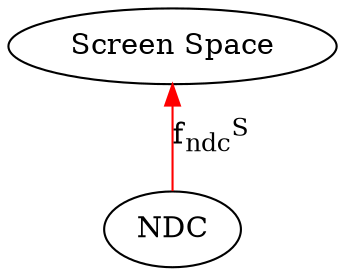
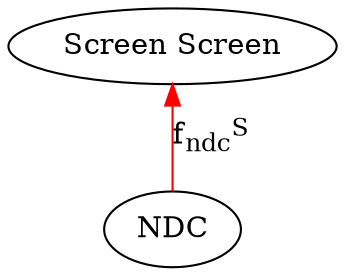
node "Screen Space": label "Screen Space" -> "Screen Screen"
